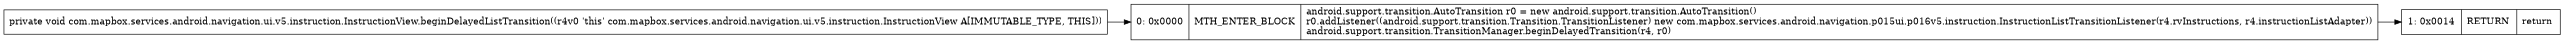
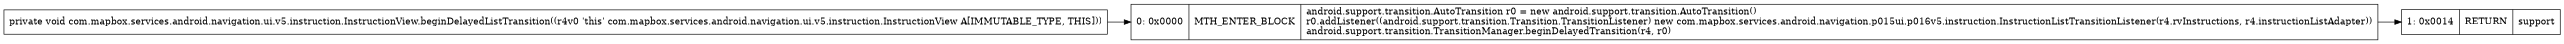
node "1: 0x0014": text "return" -> "support"
